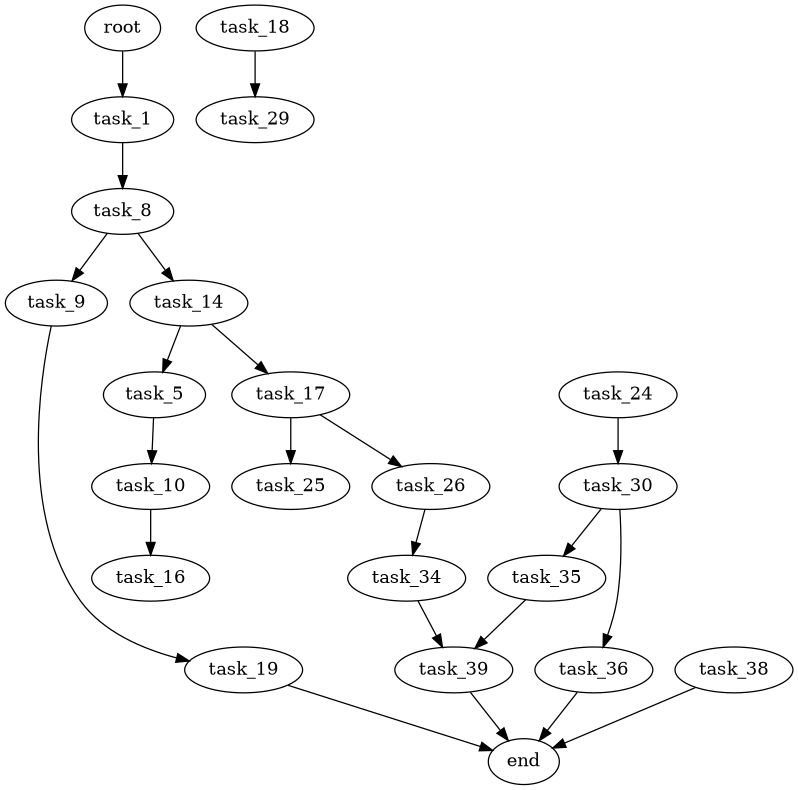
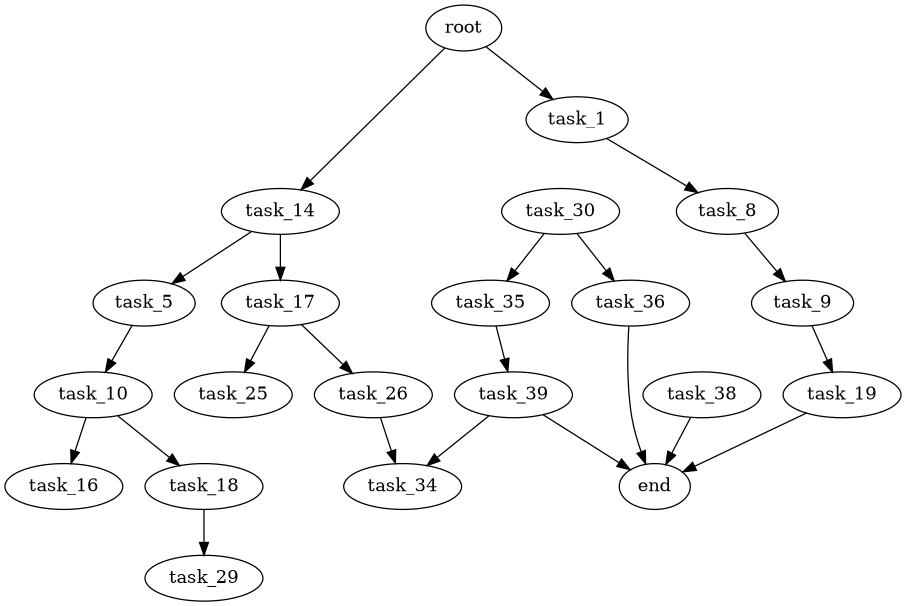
edge "task_8" -> "task_14": now "root" -> "task_14"
node "task_24": removed
edge "task_10" -> "task_18": added
edge "task_34" -> "task_39": reversed
